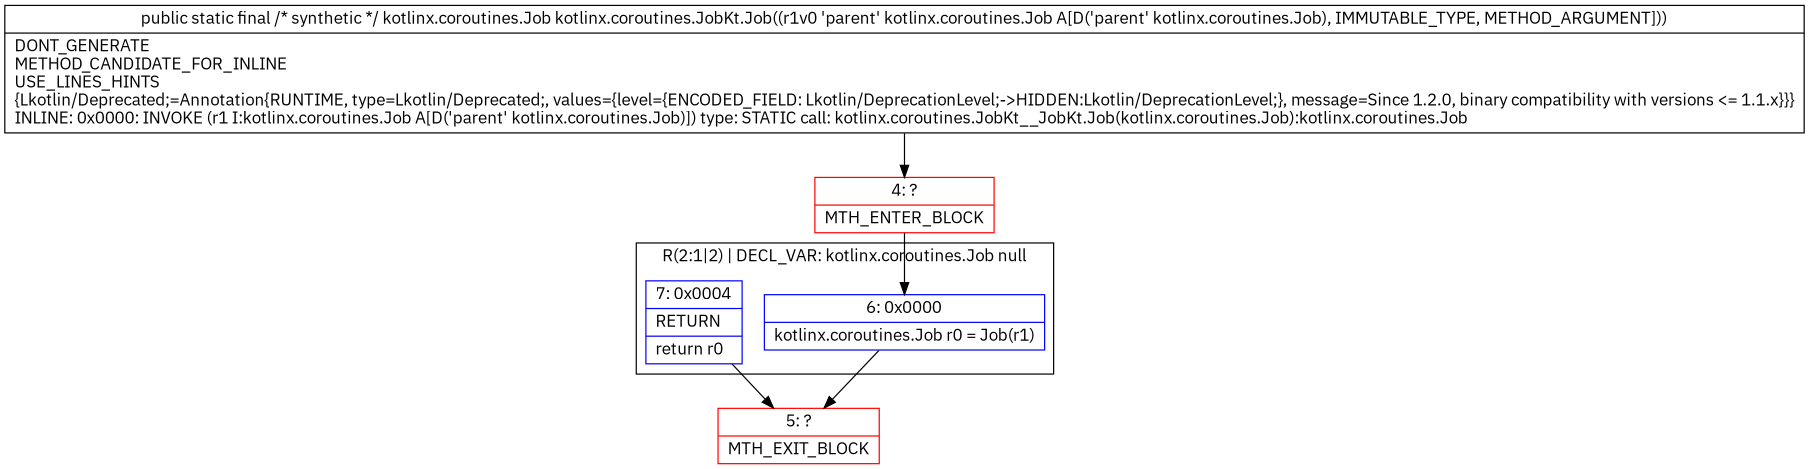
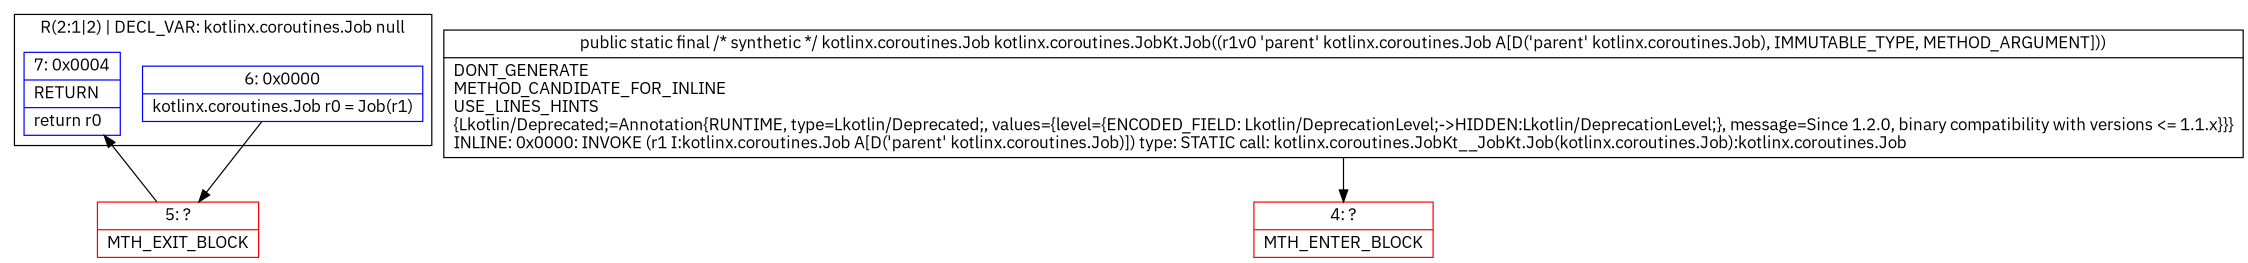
edge "4: ?" -> "6: 0x0000": removed
edge "7: 0x0004" -> "5: ?": reversed
